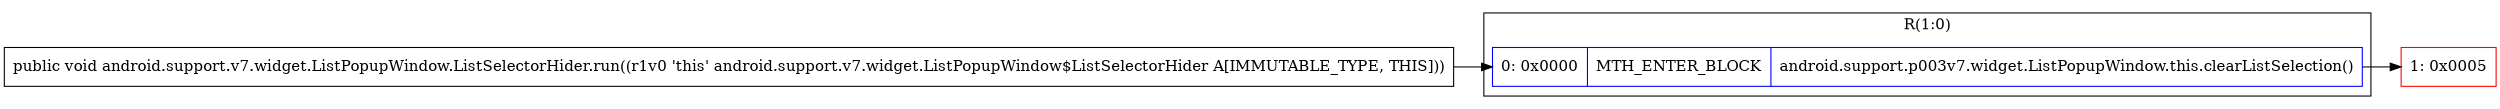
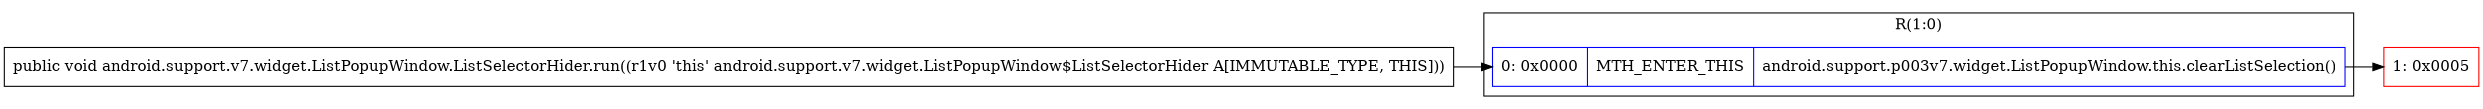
node "0: 0x0000": text "MTH_ENTER_BLOCK" -> "MTH_ENTER_THIS"
